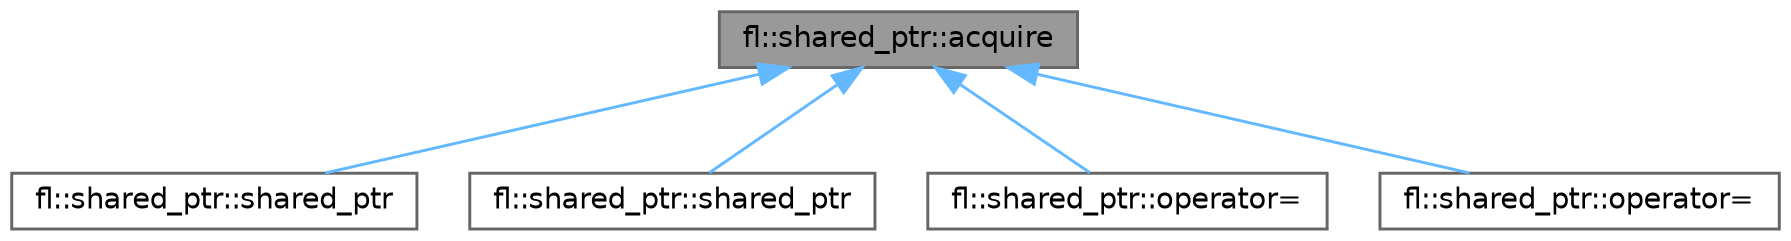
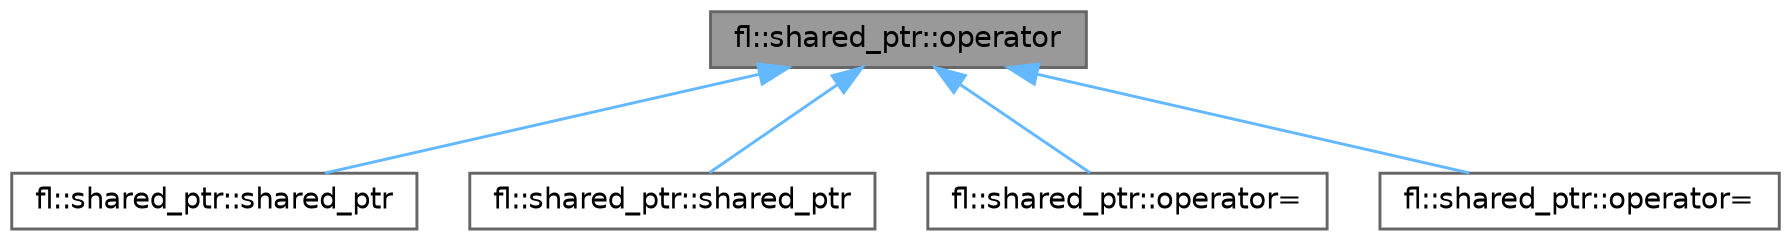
node "fl::shared_ptr::acquire": label "fl::shared_ptr::acquire" -> "fl::shared_ptr::operator"
